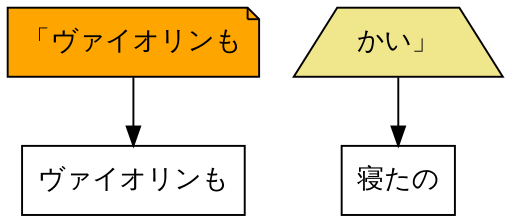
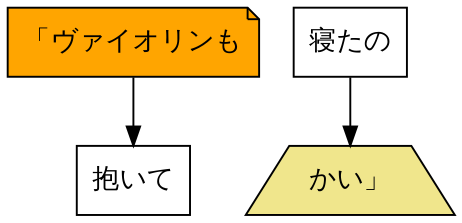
edge "かい」" -> "寝たの": reversed
node "ヴァイオリンも": label "ヴァイオリンも" -> "抱いて"
